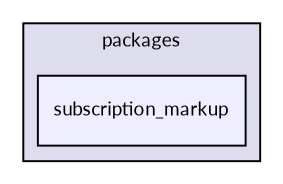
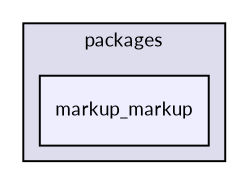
node "subscription_markup": label "subscription_markup" -> "markup_markup"
